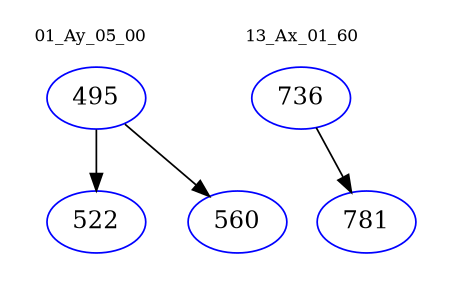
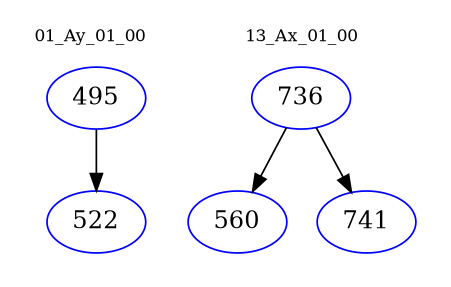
cluster "01_Ay_05_00": label "01_Ay_05_00" -> "01_Ay_01_00"
cluster "13_Ax_01_60": label "13_Ax_01_60" -> "13_Ax_01_00"
edge "495" -> "560": now "736" -> "560"
node "781": label "781" -> "741"
